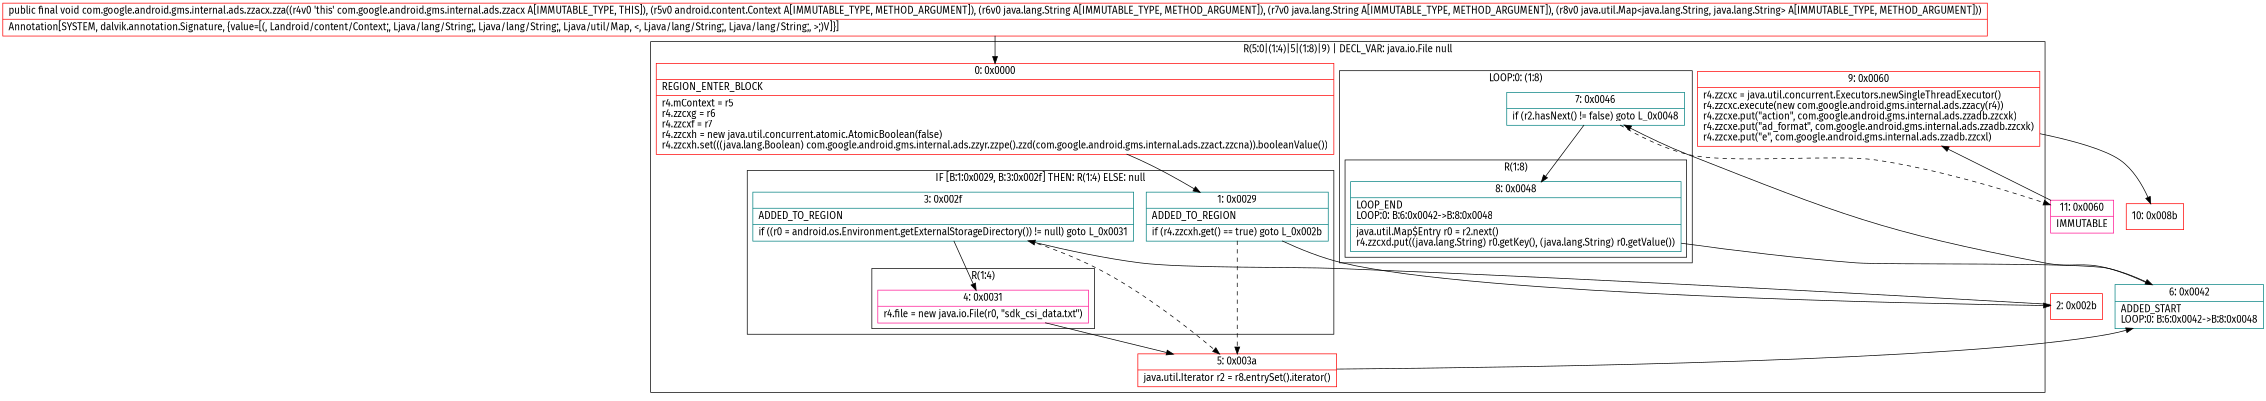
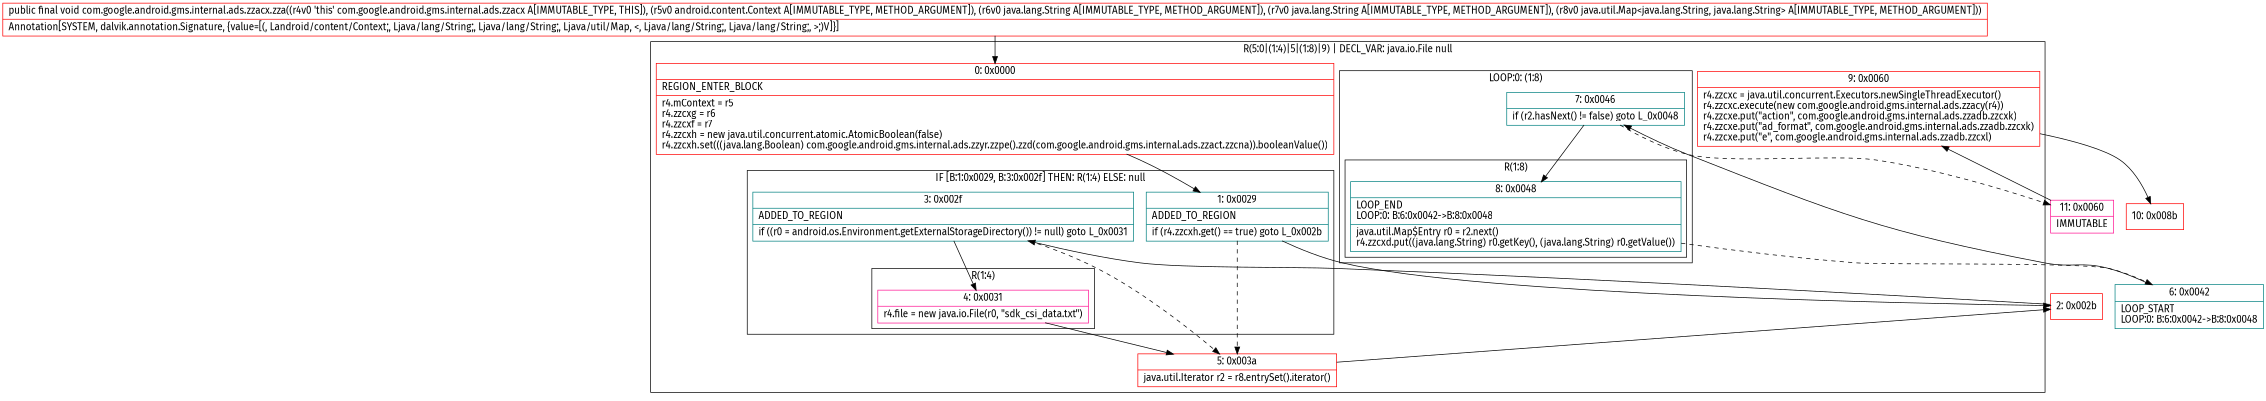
edge "8: 0x0048" -> "6: 0x0042": style solid -> dashed
node "6: 0x0042": text "ADDED_START" -> "LOOP_START"
edge "5: 0x003a" -> "6: 0x0042": now "5: 0x003a" -> "2: 0x002b"
